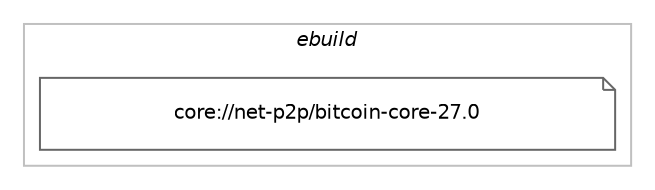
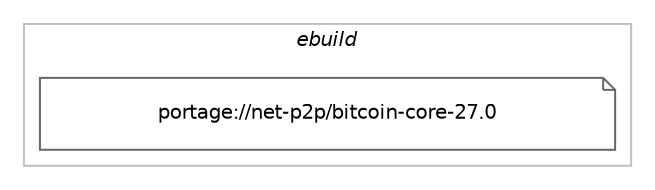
node "core://net-p2p/bitcoin-core-27.0": label "core://net-p2p/bitcoin-core-27.0" -> "portage://net-p2p/bitcoin-core-27.0"
